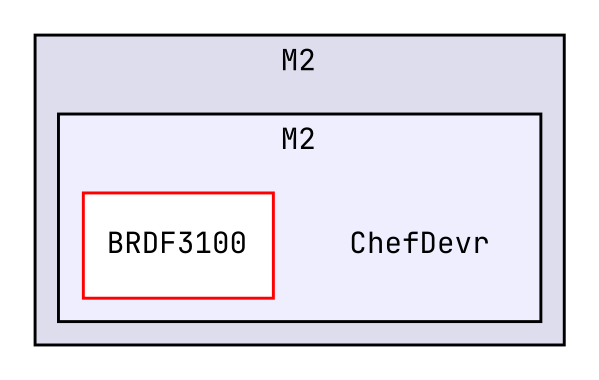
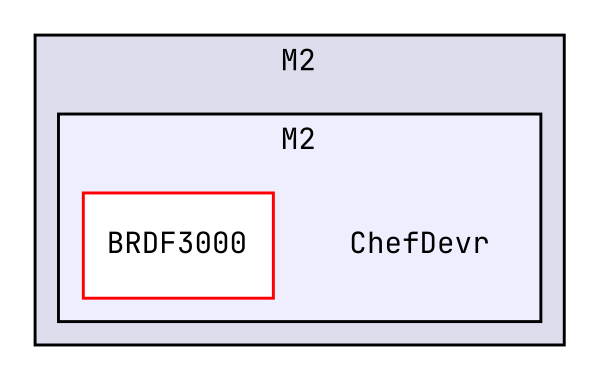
node "BRDF3100": label "BRDF3100" -> "BRDF3000"
